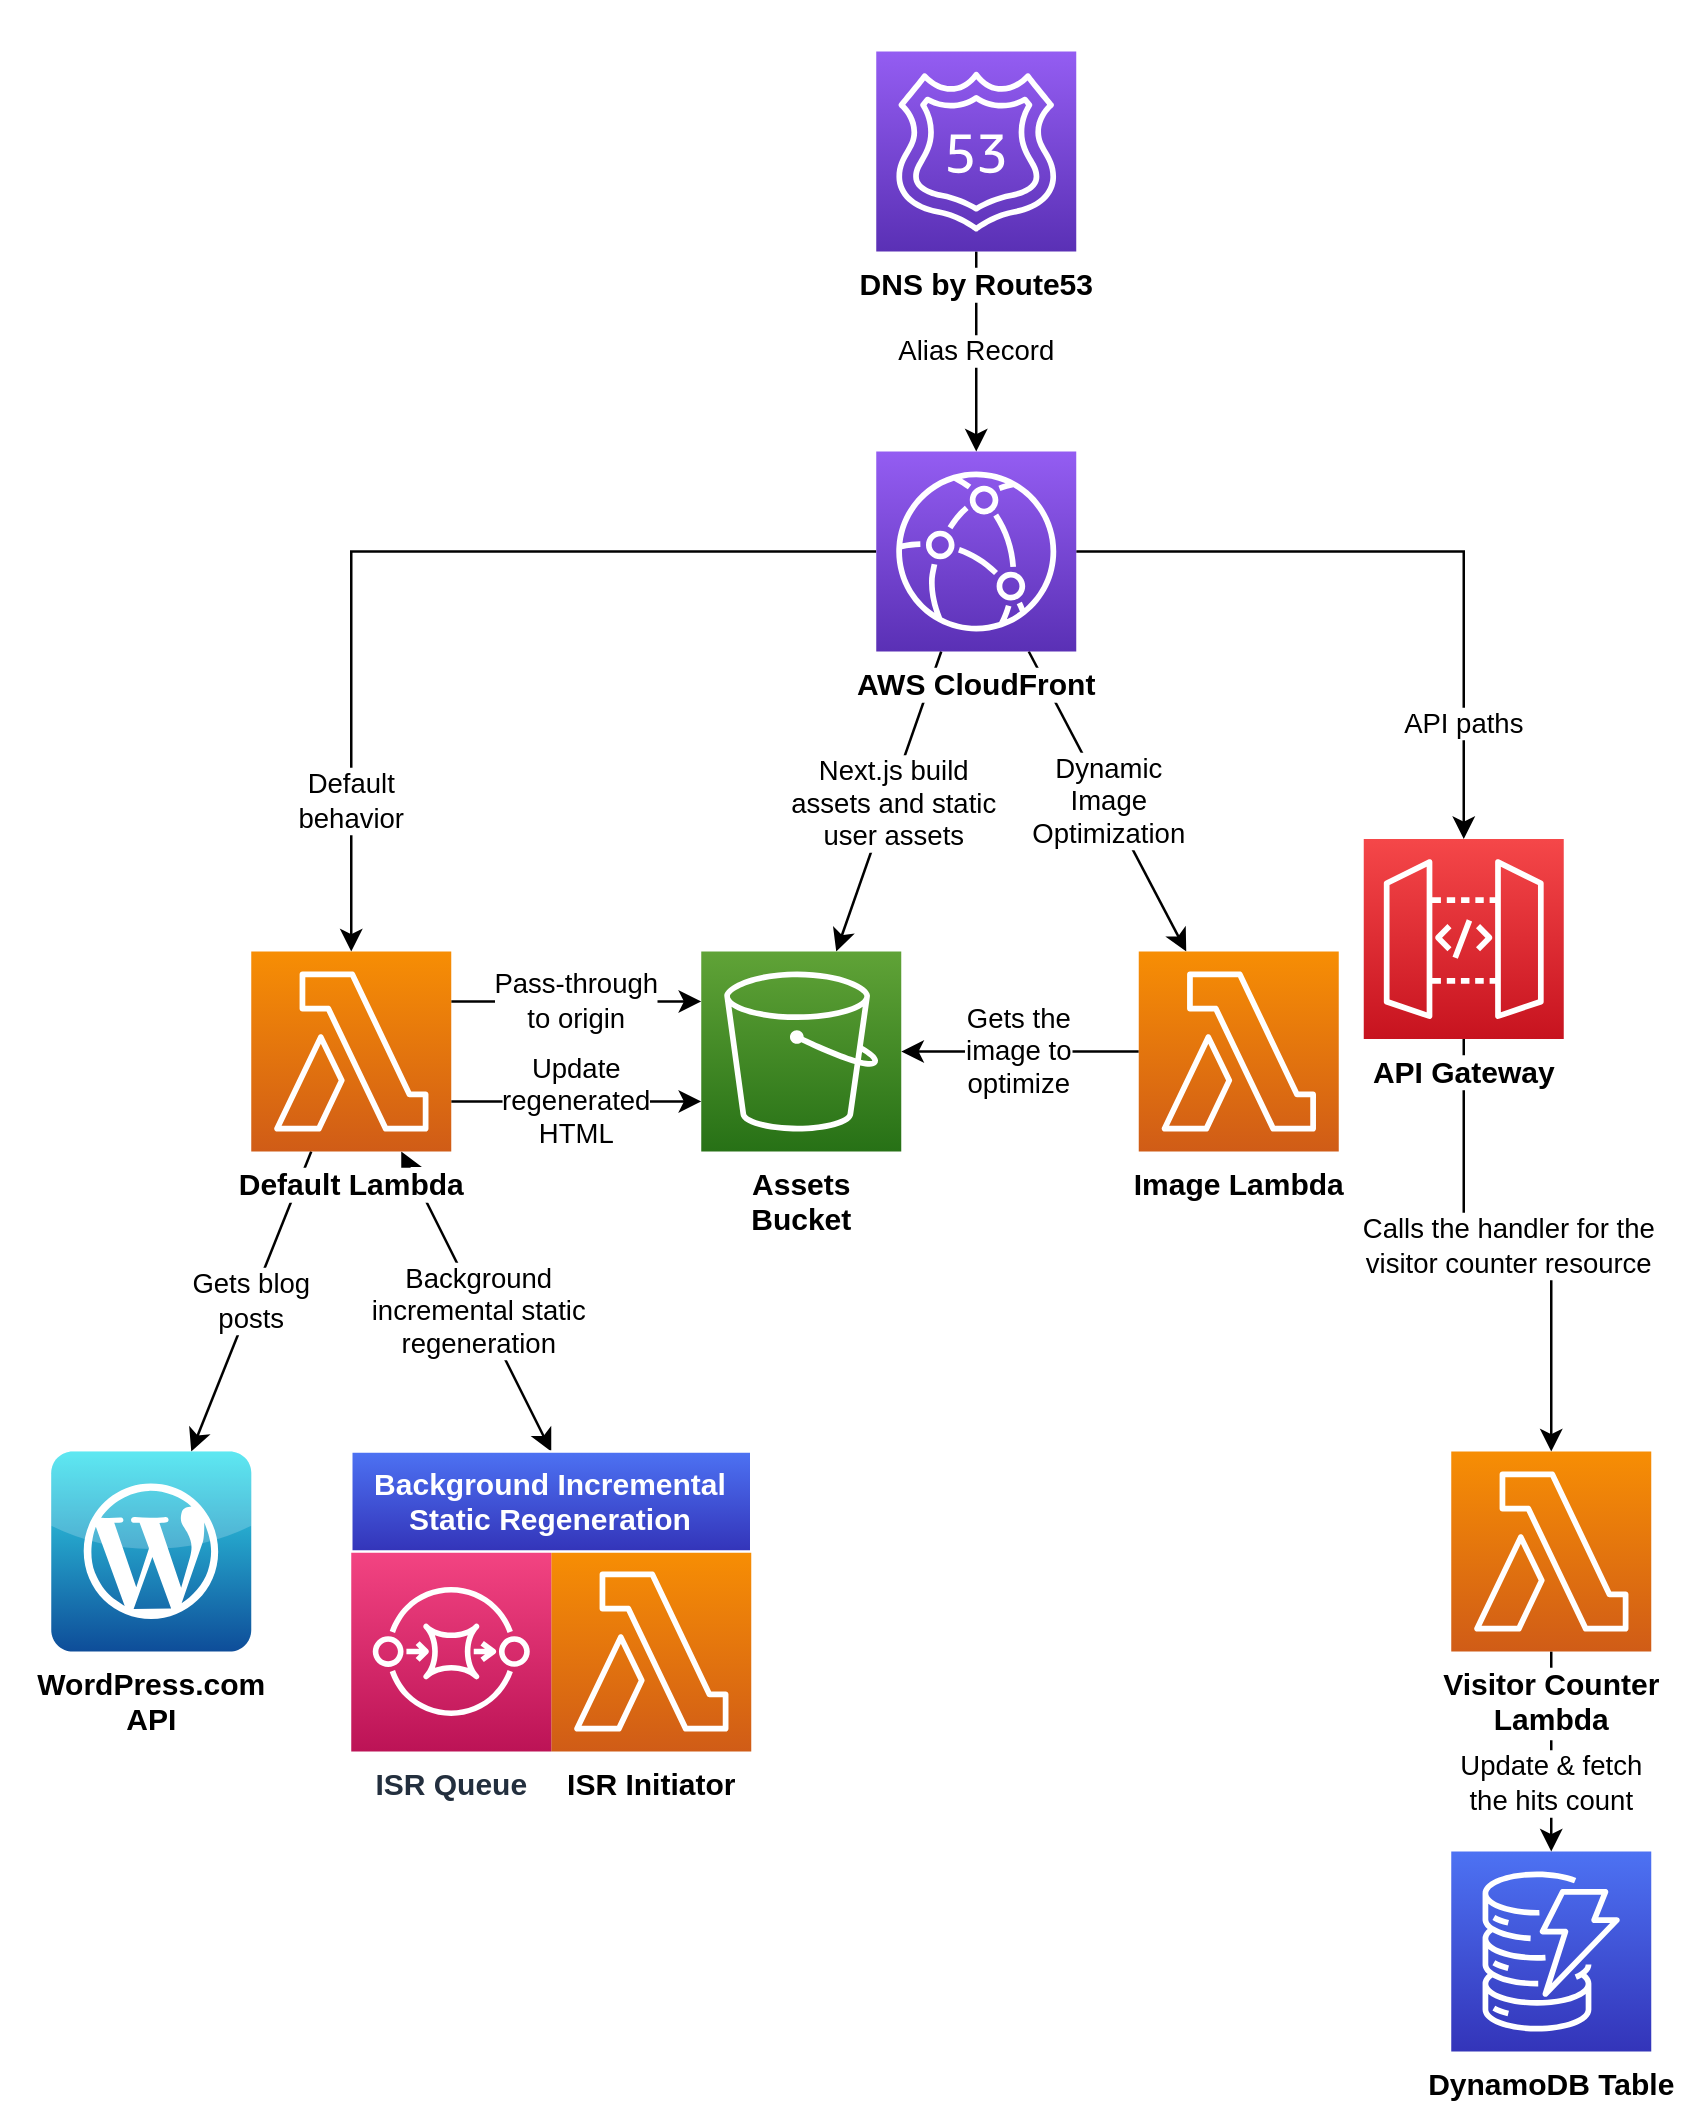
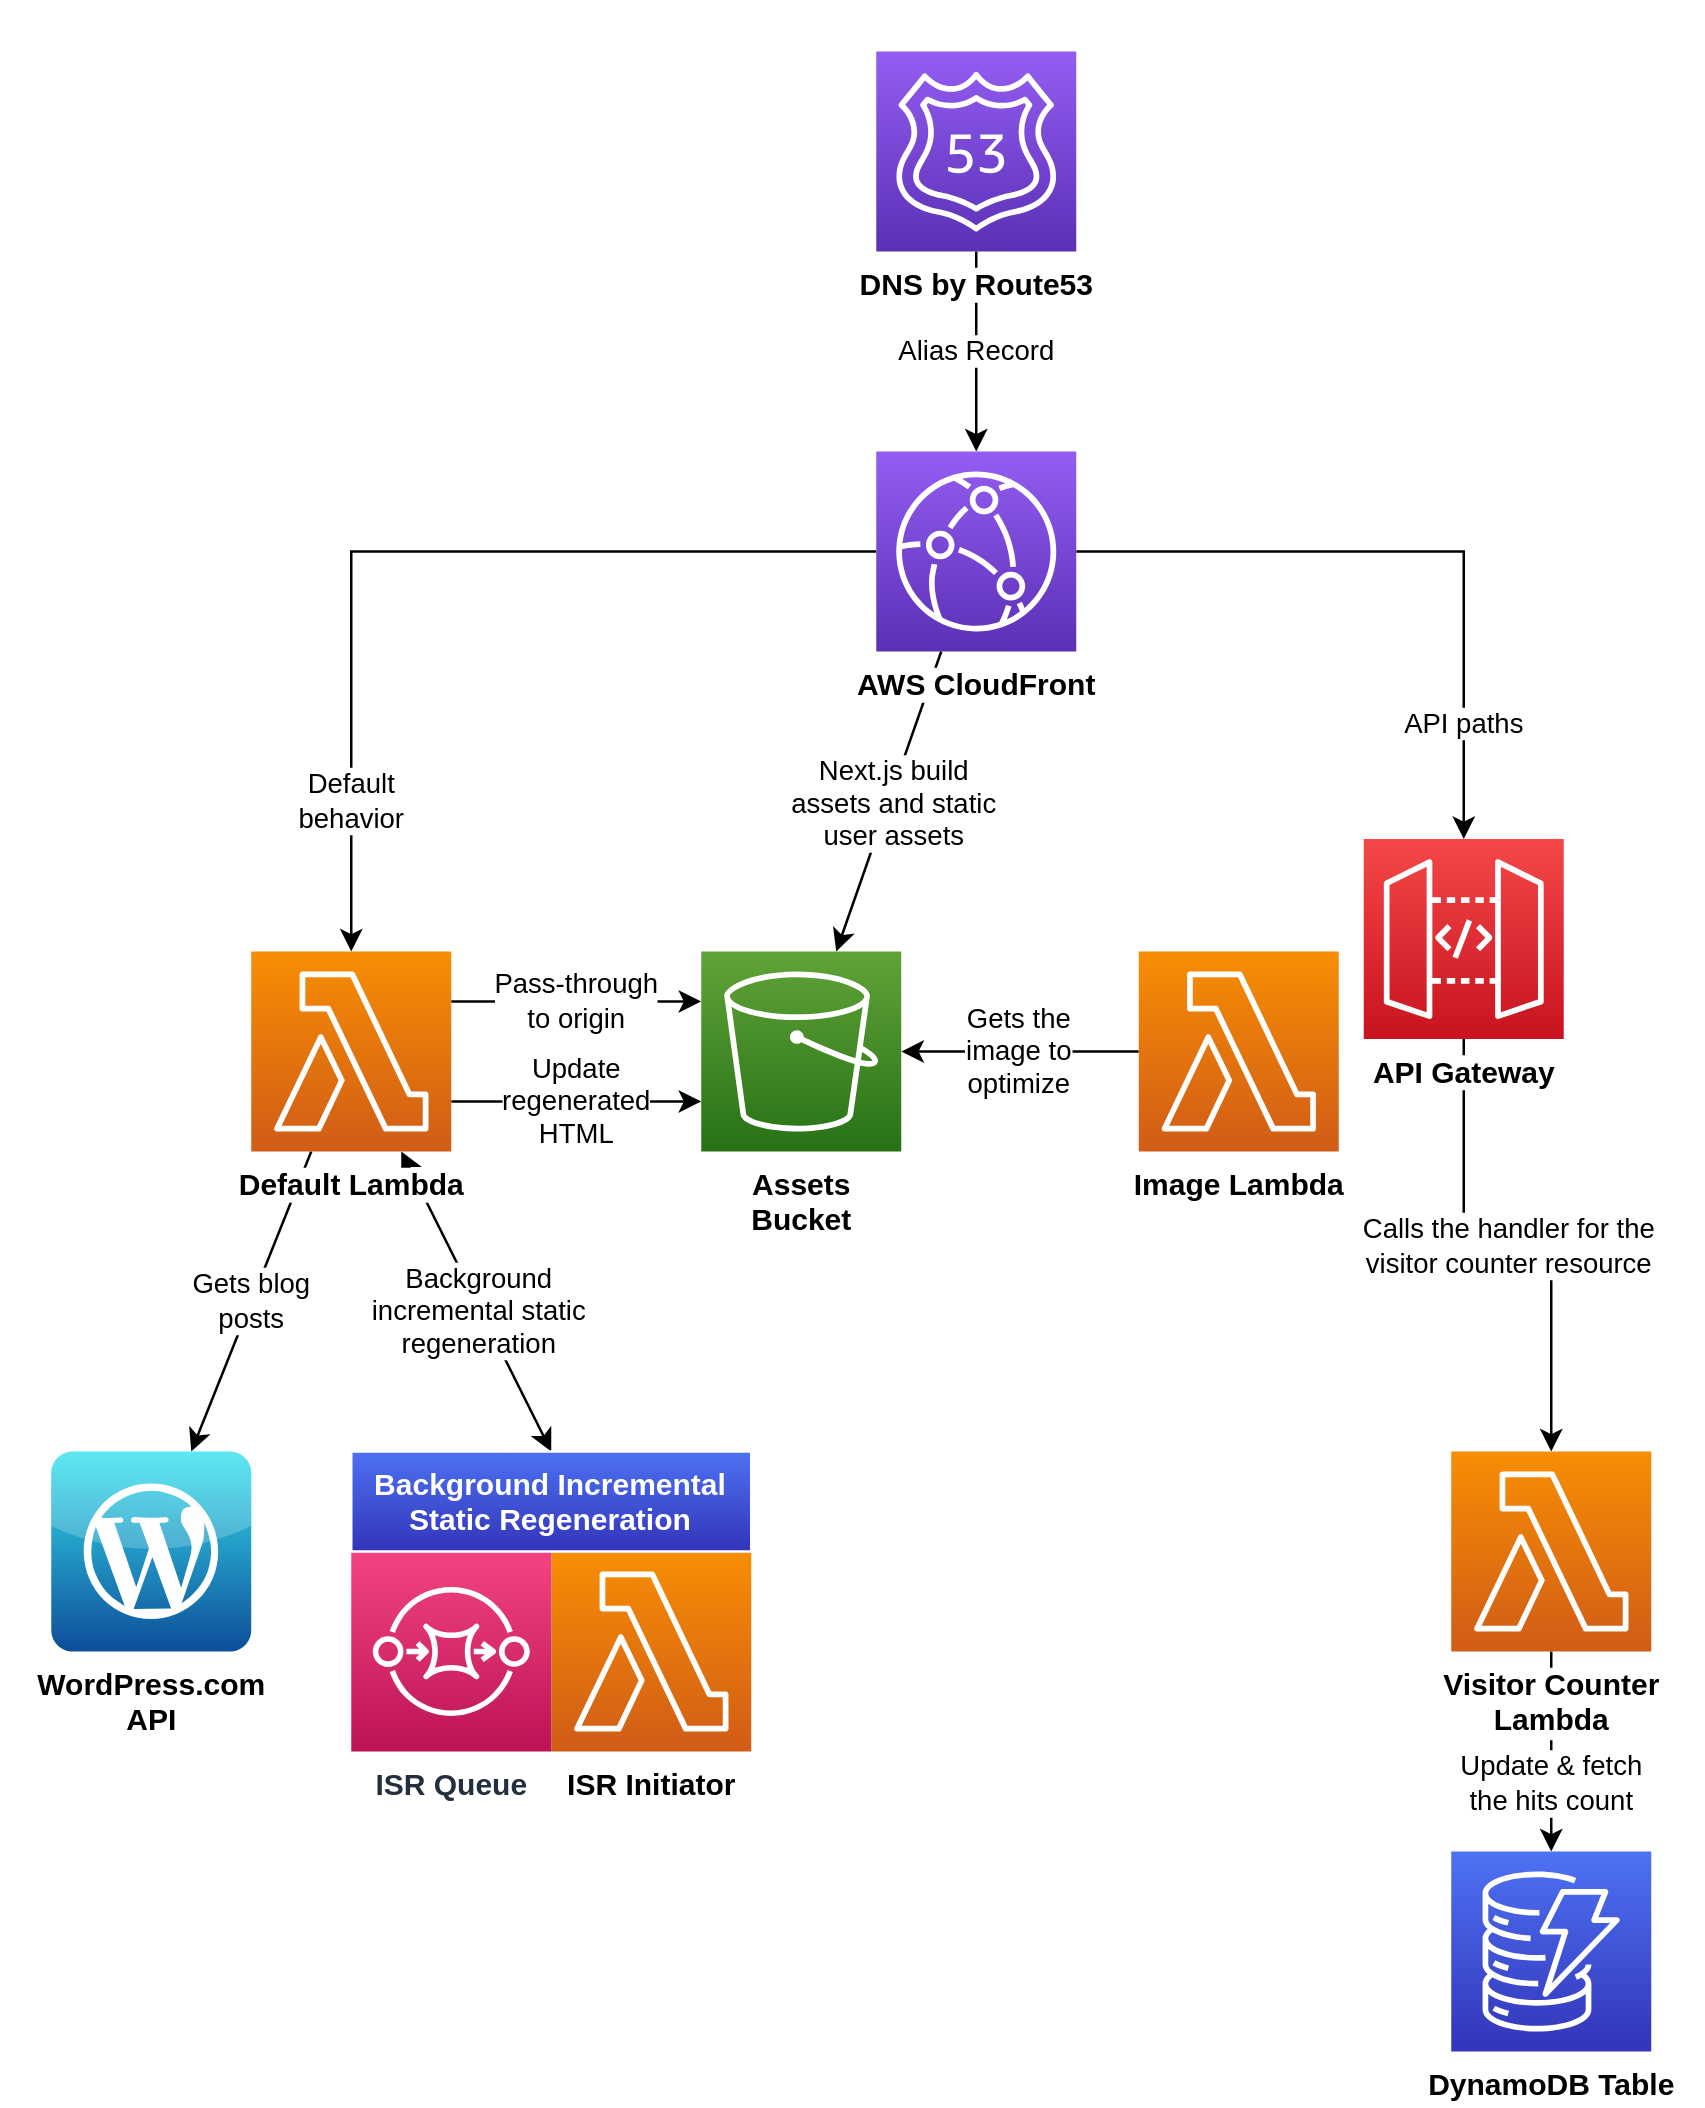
edge "AWS CloudFront" -> "Image Lambda": removed, label "Dynamic Image Optimization"
